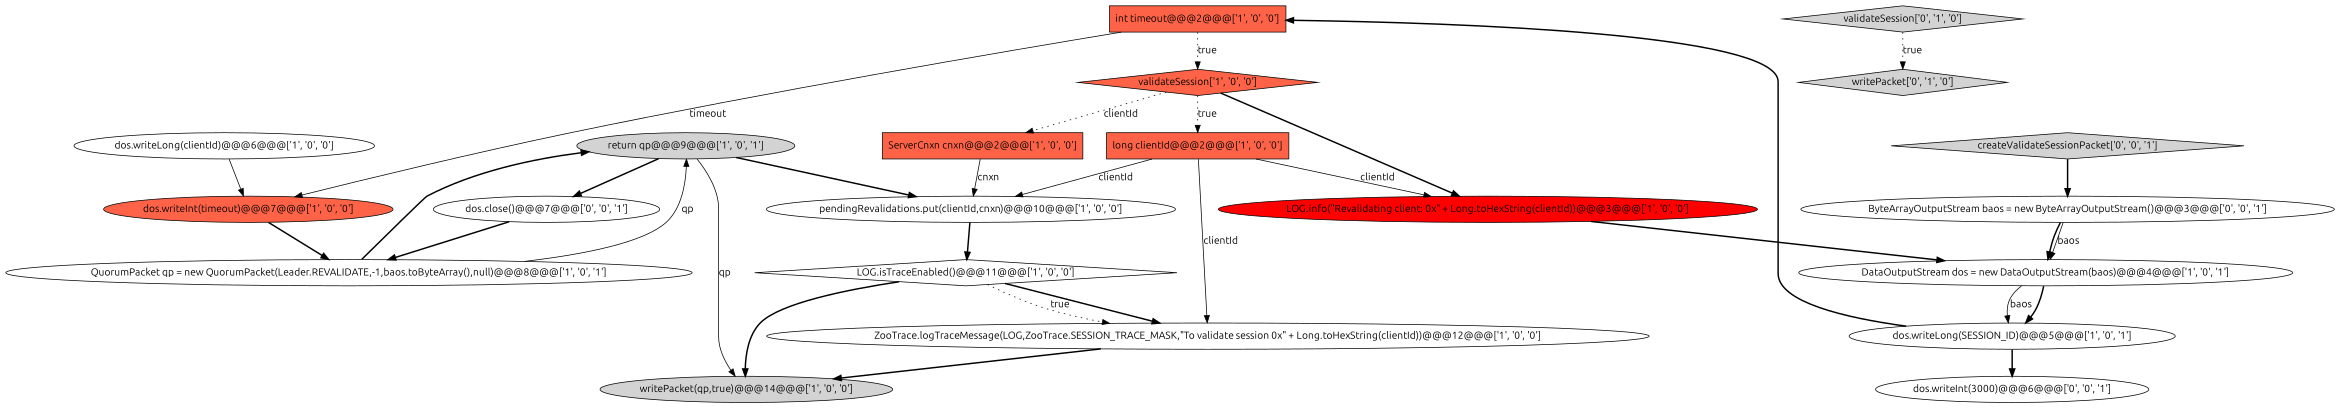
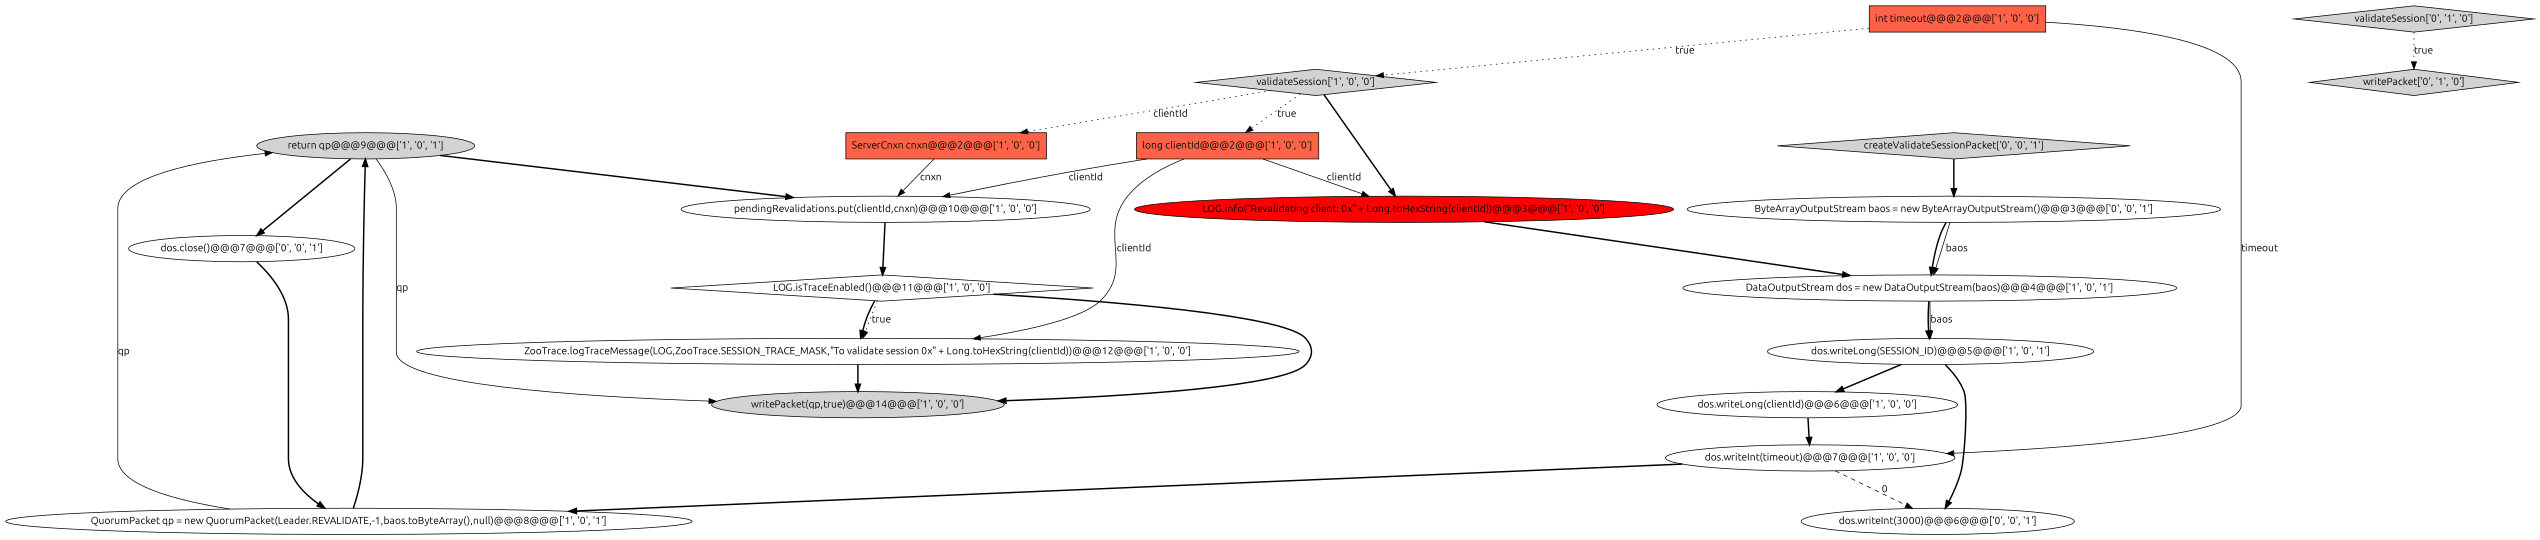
edge "dos.writeLong(SESSION_ID)@@@5@@@['1', '0', '1']" -> "int timeout@@@2@@@['1', '0', '0']": now "dos.writeLong(SESSION_ID)@@@5@@@['1', '0', '1']" -> "dos.writeLong(clientId)@@@6@@@['1', '0', '0']"
node "validateSession['1', '0', '0']": fillcolor tomato -> lightgray
edge "dos.writeLong(clientId)@@@6@@@['1', '0', '0']" -> "dos.writeInt(timeout)@@@7@@@['1', '0', '0']": style solid -> bold
node "dos.writeInt(timeout)@@@7@@@['1', '0', '0']": fillcolor tomato -> white
edge "dos.writeInt(timeout)@@@7@@@['1', '0', '0']" -> "dos.writeInt(3000)@@@6@@@['0', '0', '1']": added, label "0"
